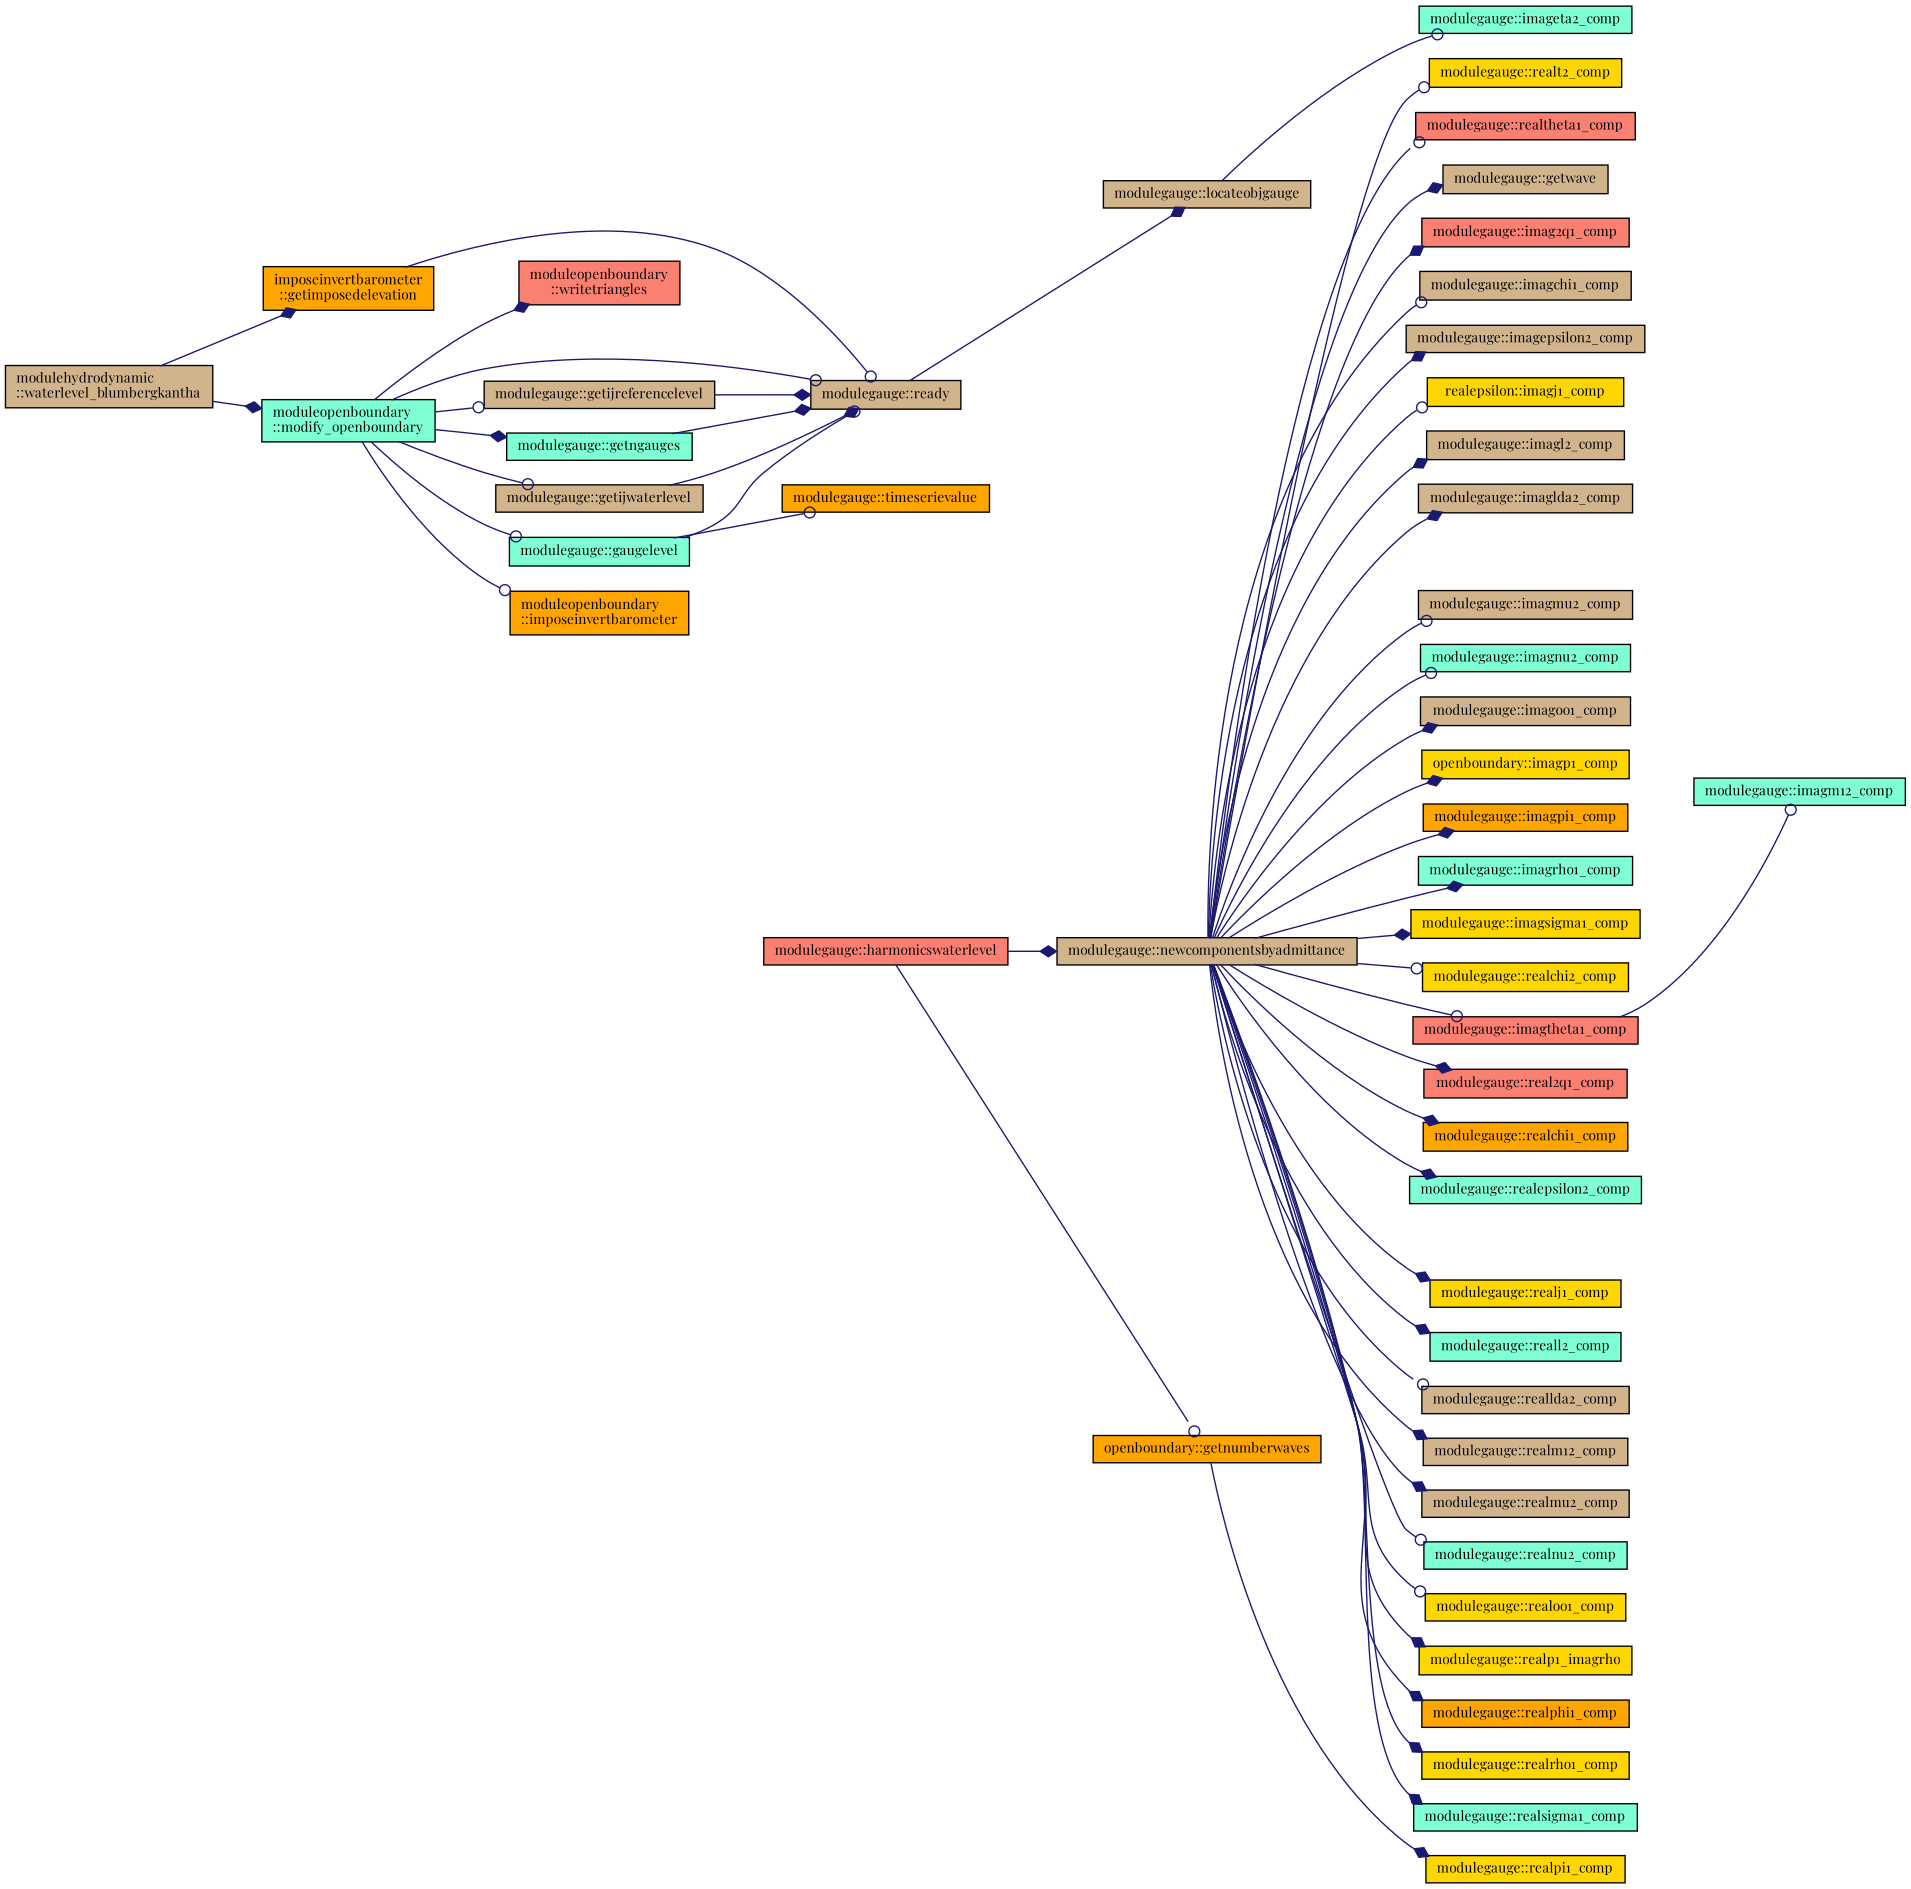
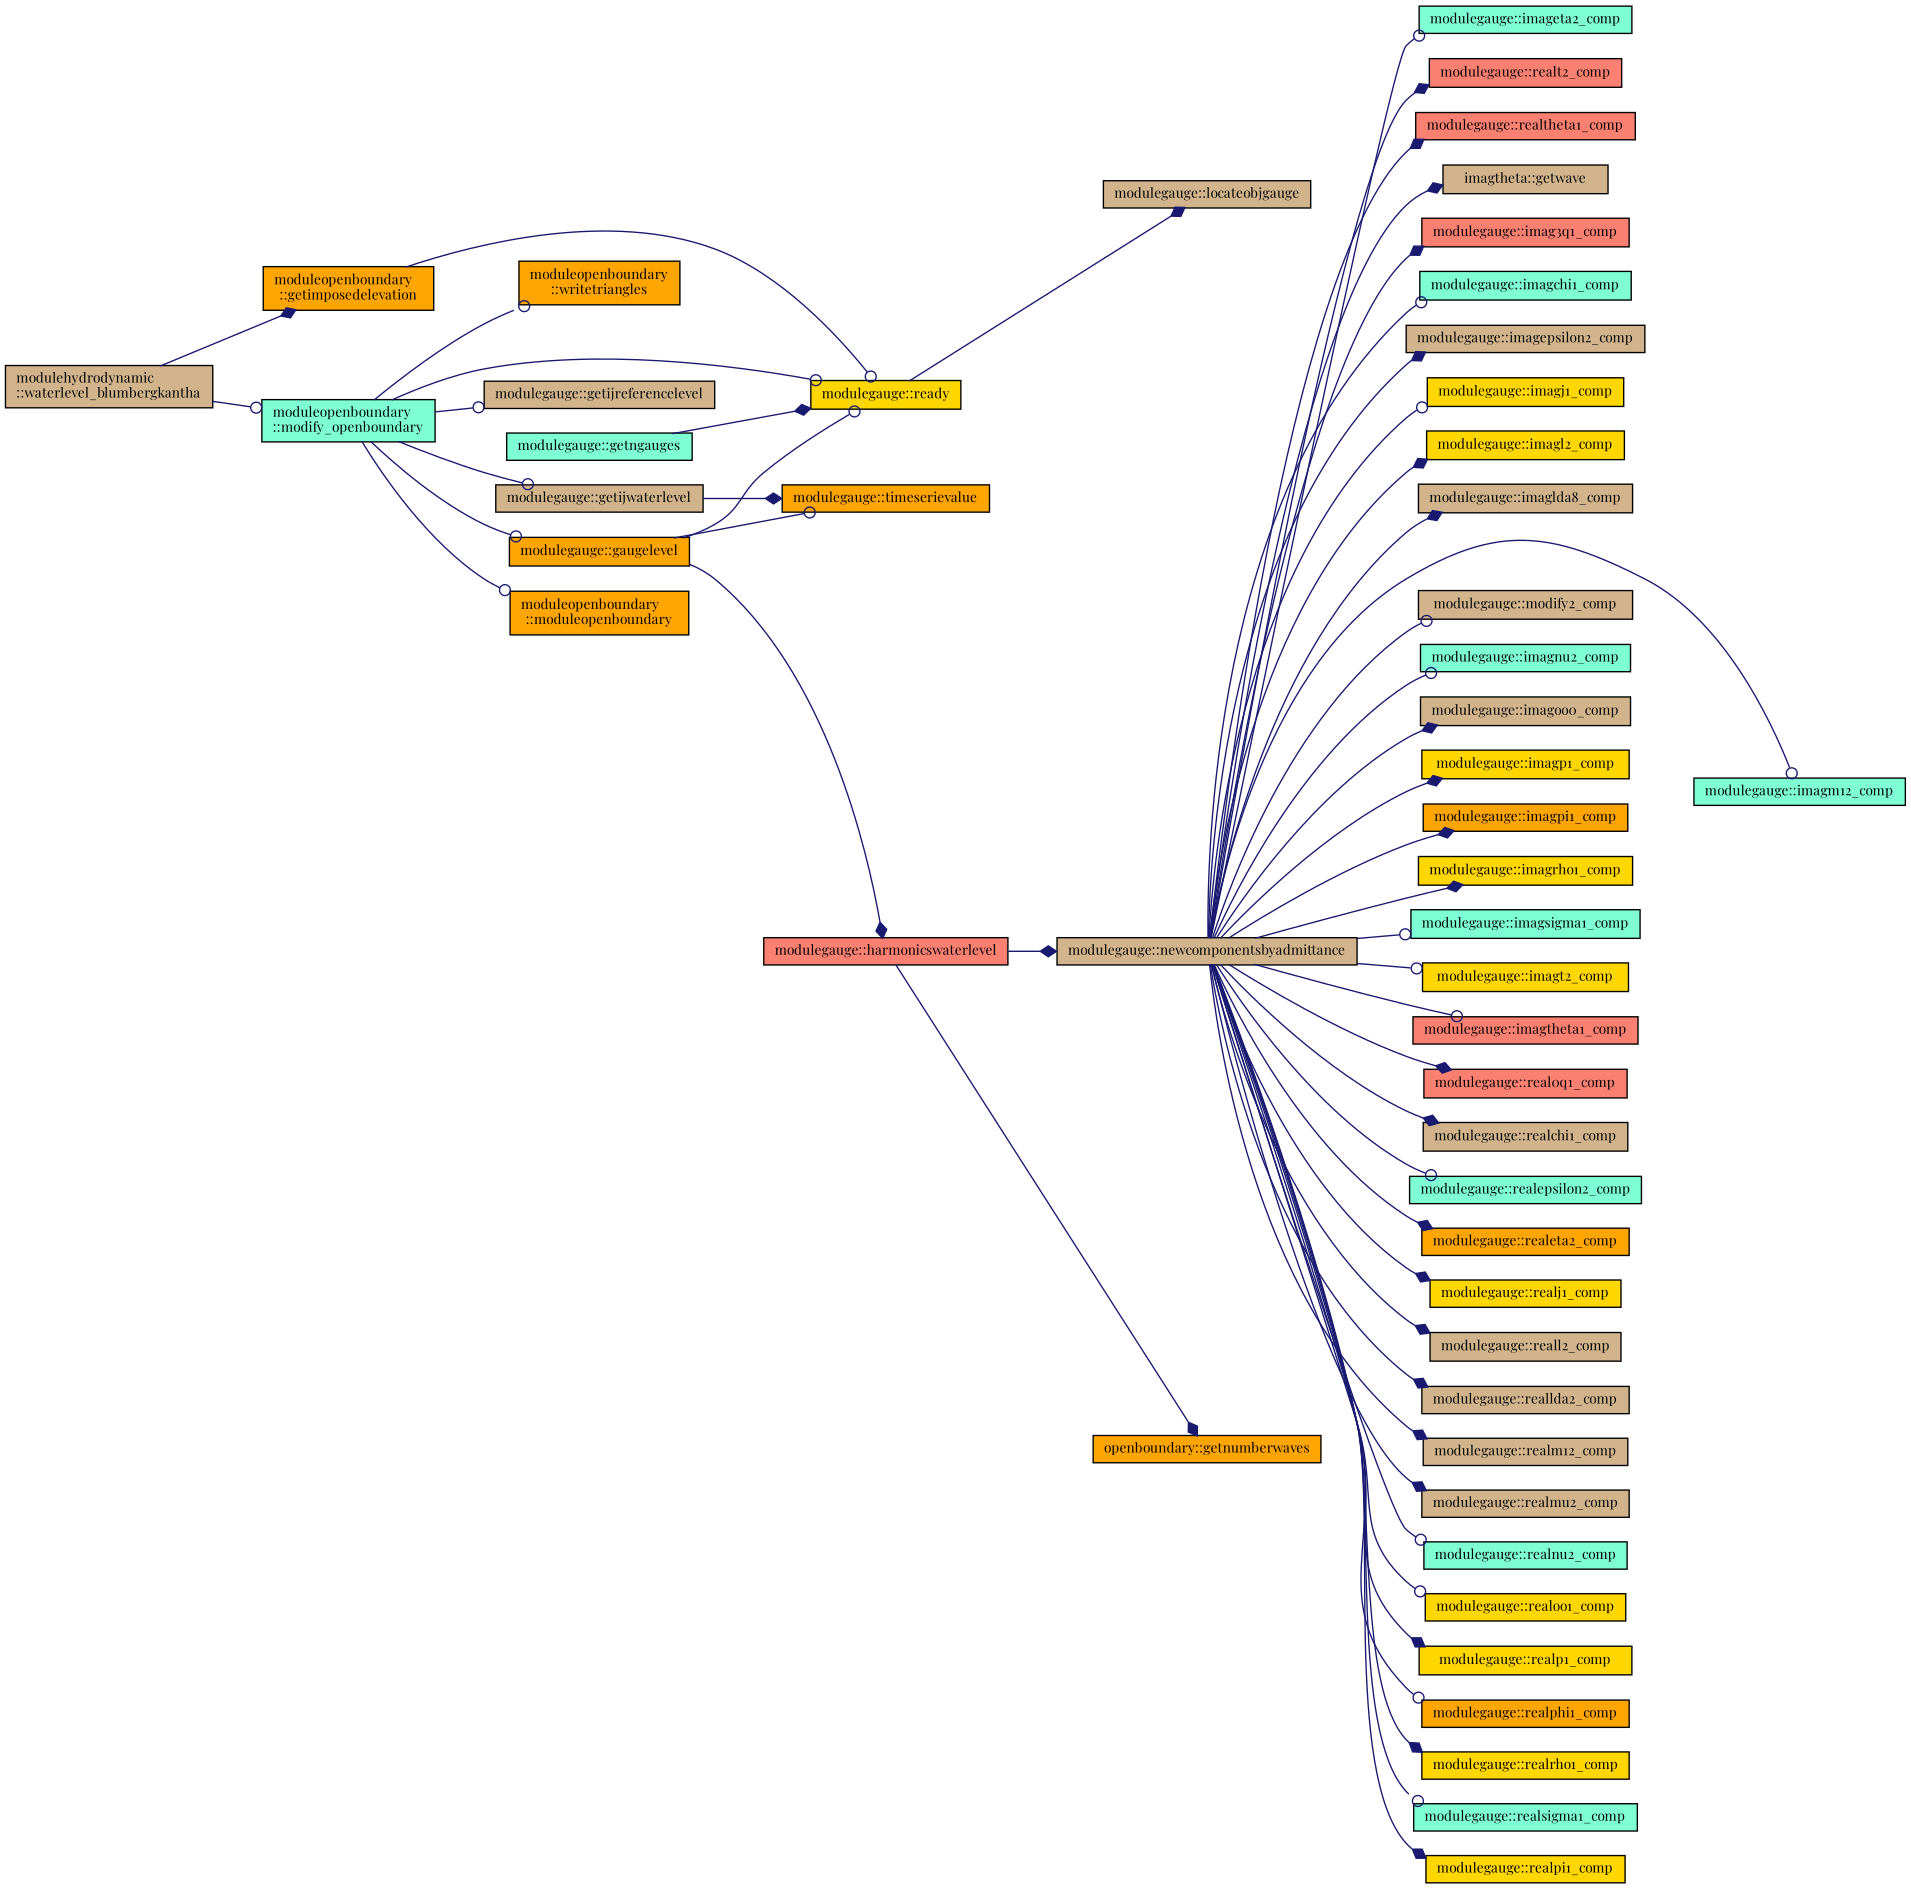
node "modulegauge::realt2_comp": fillcolor gold -> salmon
edge "modulegauge::locateobjgauge" -> "modulegauge::imageta2_comp": now "modulegauge::newcomponentsbyadmittance" -> "modulegauge::imageta2_comp"
node "modulegauge::getwave": label "modulegauge::getwave" -> "imagtheta::getwave"
node "modulegauge::imag2q1_comp": label "modulegauge::imag2q1_comp" -> "modulegauge::imag3q1_comp"
node "moduleopenboundary ::writetriangles": fillcolor salmon -> orange
node "modulegauge::imagchi1_comp": fillcolor tan -> aquamarine
node "imposeinvertbarometer ::getimposedelevation": label "imposeinvertbarometer ::getimposedelevation" -> "moduleopenboundary ::getimposedelevation"
edge "moduleopenboundary ::modify_openboundary" -> "moduleopenboundary ::writetriangles": arrowhead diamond -> odot
node "realepsilon::imagj1_comp": label "realepsilon::imagj1_comp" -> "modulegauge::imagj1_comp"
edge "modulegauge::getijreferencelevel" -> "modulegauge::ready": removed
node "modulegauge::ready": fillcolor tan -> gold
edge "modulehydrodynamic ::waterlevel_blumbergkantha" -> "moduleopenboundary ::modify_openboundary": arrowhead diamond -> odot
edge "moduleopenboundary ::modify_openboundary" -> "modulegauge::getngauges": removed
node "modulegauge::imagl2_comp": fillcolor tan -> gold
edge "modulegauge::getijwaterlevel" -> "modulegauge::ready": now "modulegauge::getijwaterlevel" -> "modulegauge::timeserievalue"
edge "modulegauge::newcomponentsbyadmittance" -> "modulegauge::realtheta1_comp": arrowhead odot -> diamond
node "modulegauge::imaglda2_comp": label "modulegauge::imaglda2_comp" -> "modulegauge::imaglda8_comp"
edge "modulegauge::newcomponentsbyadmittance" -> "modulegauge::realt2_comp": arrowhead odot -> diamond
node "modulegauge::gaugelevel": fillcolor aquamarine -> orange
node "modulegauge::imagmu2_comp": label "modulegauge::imagmu2_comp" -> "modulegauge::modify2_comp"
node "moduleopenboundary ::imposeinvertbarometer": label "moduleopenboundary ::imposeinvertbarometer" -> "moduleopenboundary ::moduleopenboundary"
node "modulegauge::imagoo1_comp": label "modulegauge::imagoo1_comp" -> "modulegauge::imagoo0_comp"
edge "modulegauge::gaugelevel" -> "modulegauge::harmonicswaterlevel": added
node "openboundary::imagp1_comp": label "openboundary::imagp1_comp" -> "modulegauge::imagp1_comp"
node "modulegauge::imagrho1_comp": fillcolor aquamarine -> gold
node "modulegauge::imagsigma1_comp": fillcolor gold -> aquamarine
edge "modulegauge::imagtheta1_comp" -> "modulegauge::imagm12_comp": now "modulegauge::newcomponentsbyadmittance" -> "modulegauge::imagm12_comp"
edge "modulegauge::newcomponentsbyadmittance" -> "modulegauge::imagsigma1_comp": arrowhead diamond -> odot
node "modulegauge::realchi2_comp": label "modulegauge::realchi2_comp" -> "modulegauge::imagt2_comp"
edge "modulegauge::newcomponentsbyadmittance" -> "modulegauge::realepsilon2_comp": arrowhead diamond -> odot
node "modulegauge::real2q1_comp": label "modulegauge::real2q1_comp" -> "modulegauge::real0q1_comp"
node "modulegauge::realchi1_comp": fillcolor orange -> tan
edge "modulegauge::harmonicswaterlevel" -> "openboundary::getnumberwaves": arrowhead odot -> diamond
node "modulegauge::realeta2_comp": added
edge "modulegauge::newcomponentsbyadmittance" -> "modulegauge::reallda2_comp": arrowhead odot -> diamond
edge "modulegauge::newcomponentsbyadmittance" -> "modulegauge::realphi1_comp": arrowhead diamond -> odot
node "modulegauge::reall2_comp": fillcolor aquamarine -> tan
edge "modulegauge::newcomponentsbyadmittance" -> "modulegauge::realsigma1_comp": arrowhead diamond -> odot
node "modulegauge::realp1_imagrho": label "modulegauge::realp1_imagrho" -> "modulegauge::realp1_comp"
edge "openboundary::getnumberwaves" -> "modulegauge::realpi1_comp": now "modulegauge::newcomponentsbyadmittance" -> "modulegauge::realpi1_comp"
